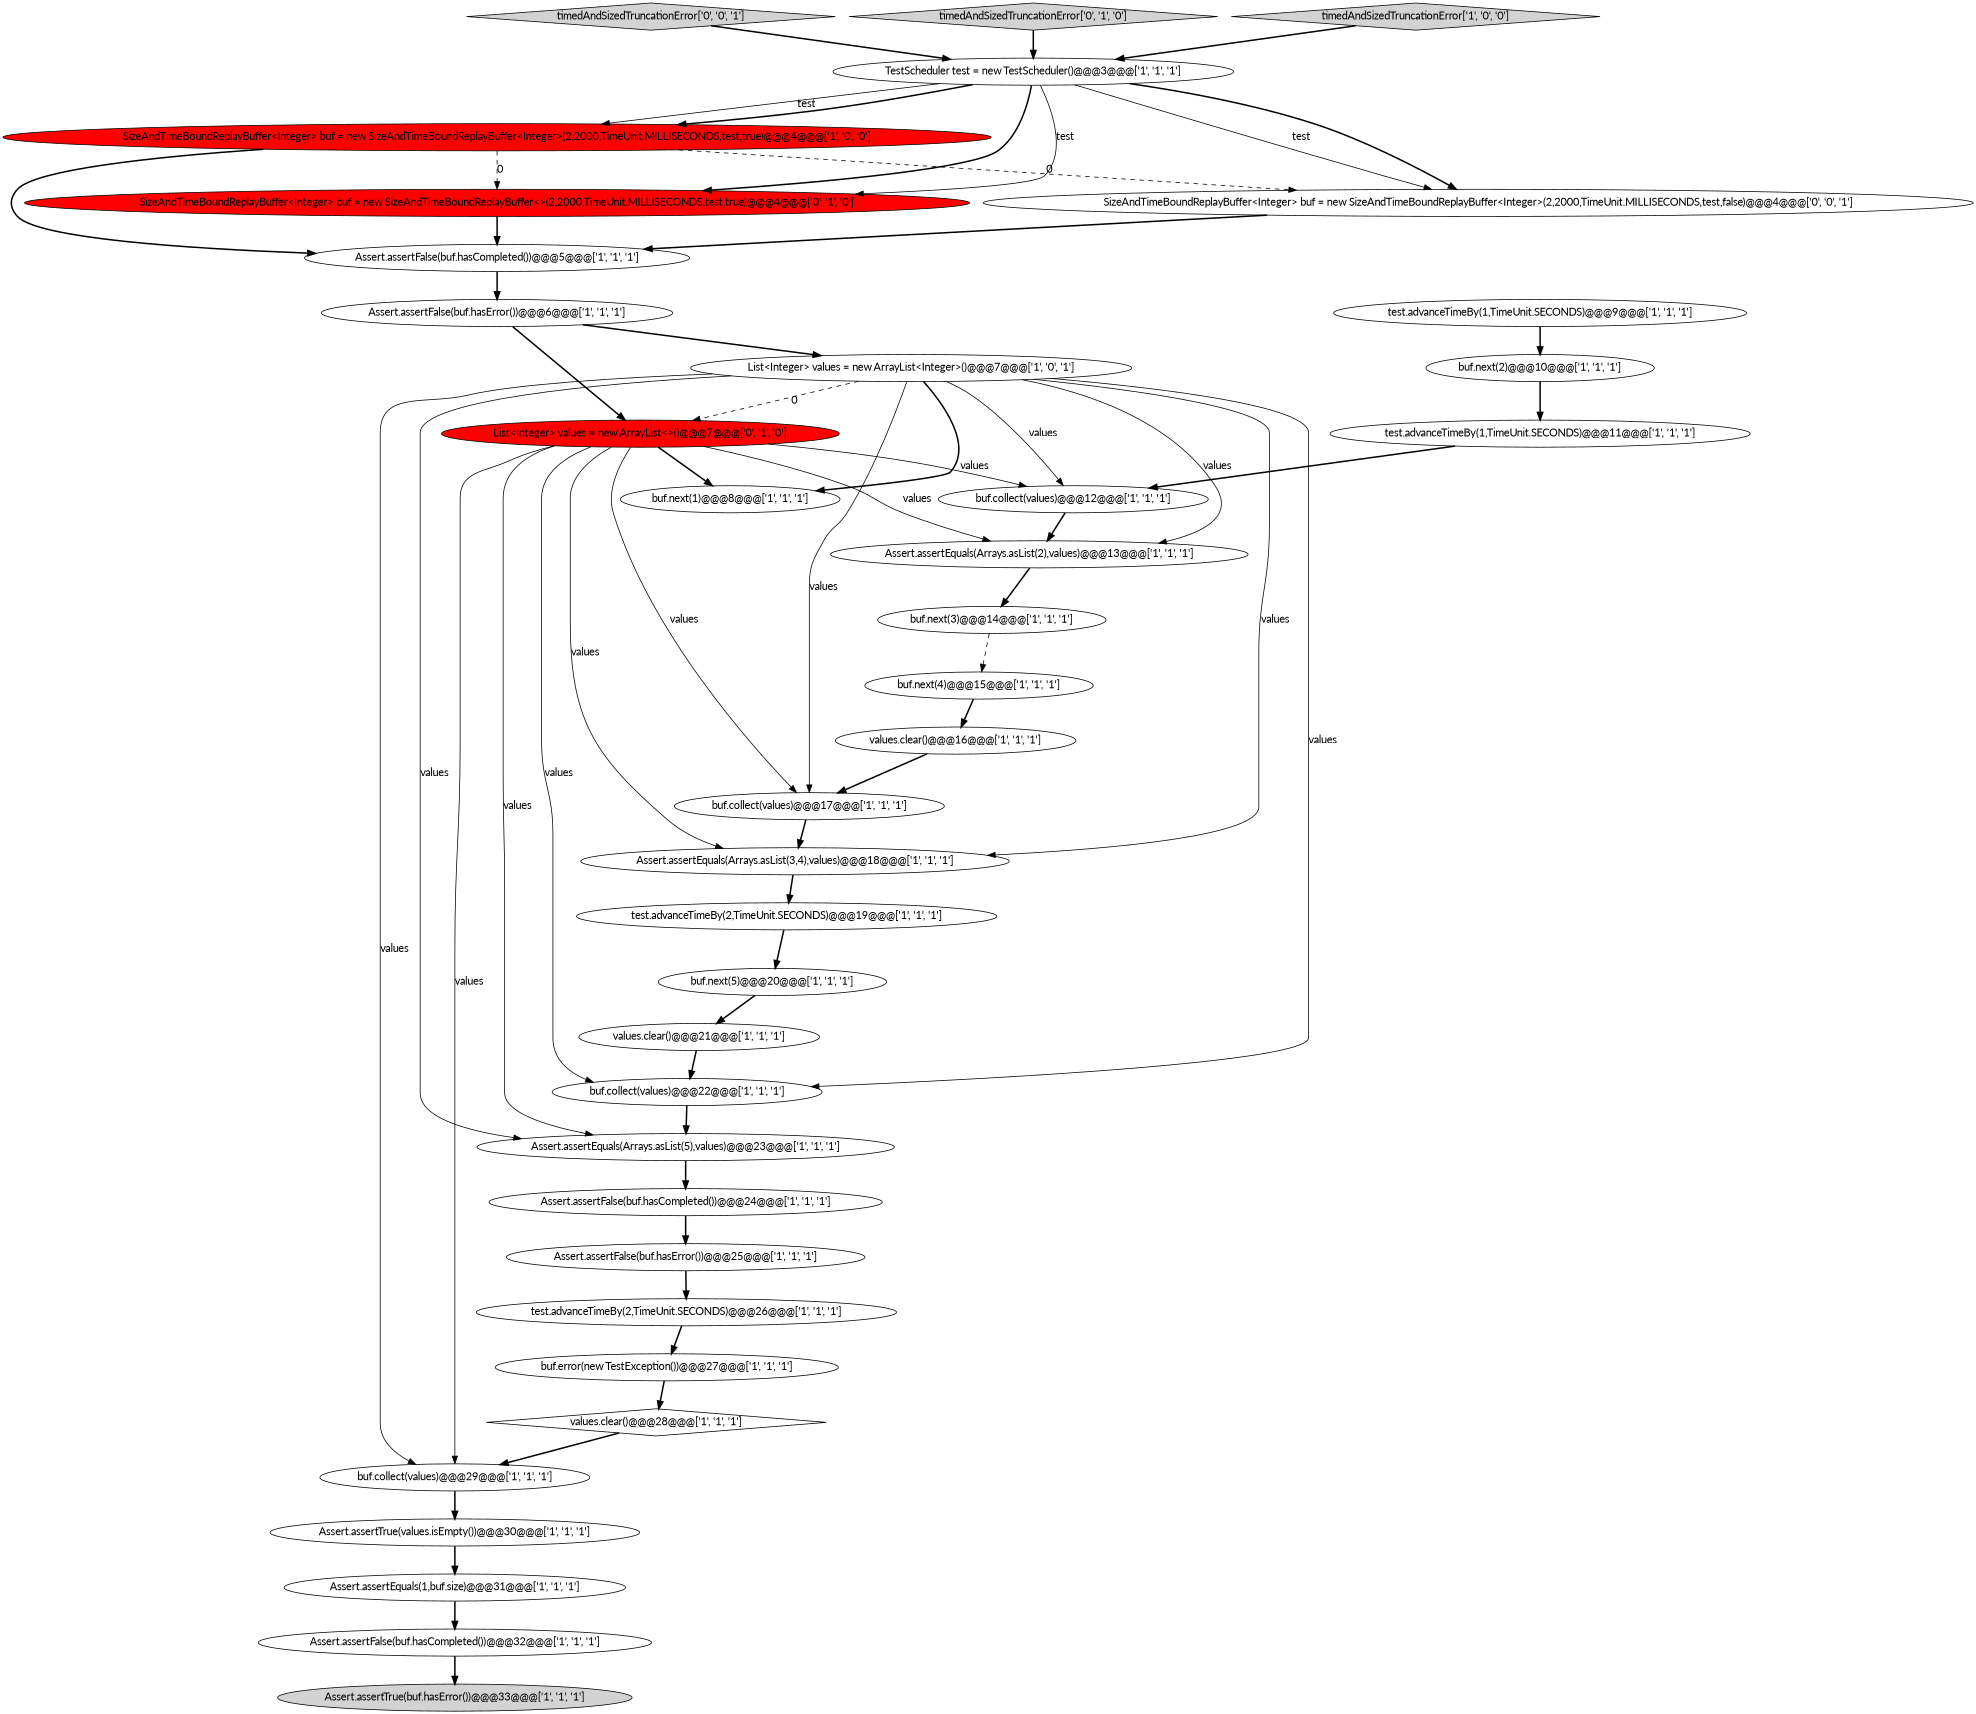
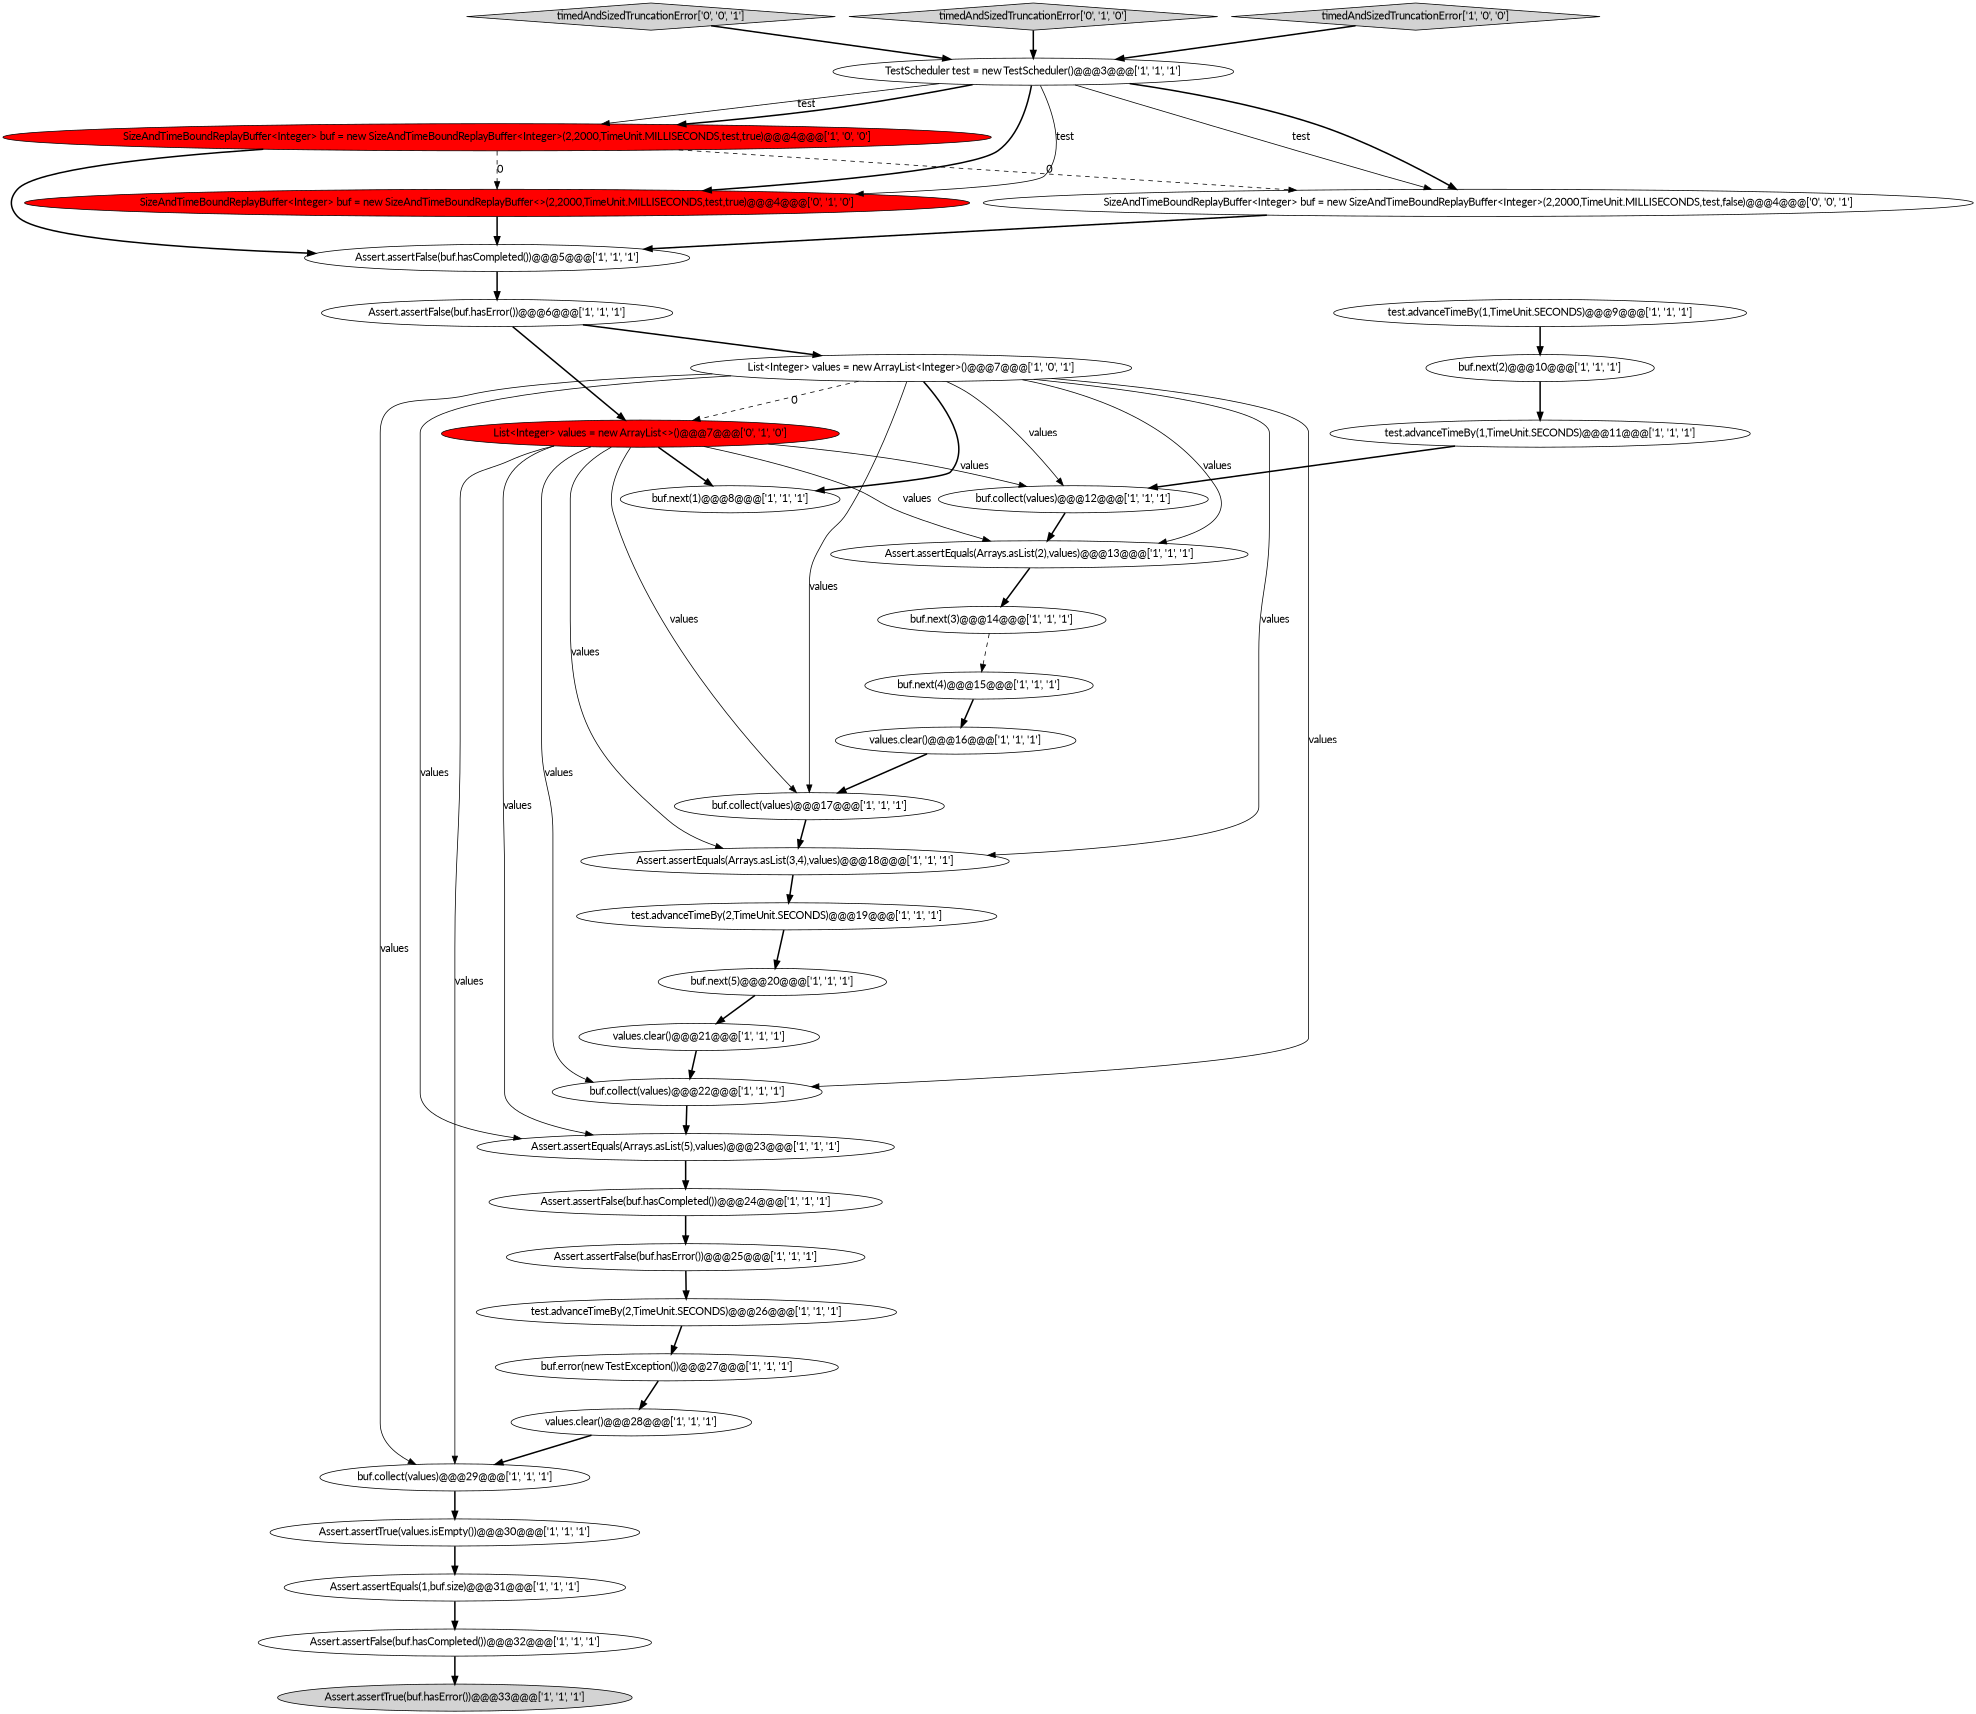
node "values.clear()@@@28@@@['1', '1', '1']": shape diamond -> ellipse
